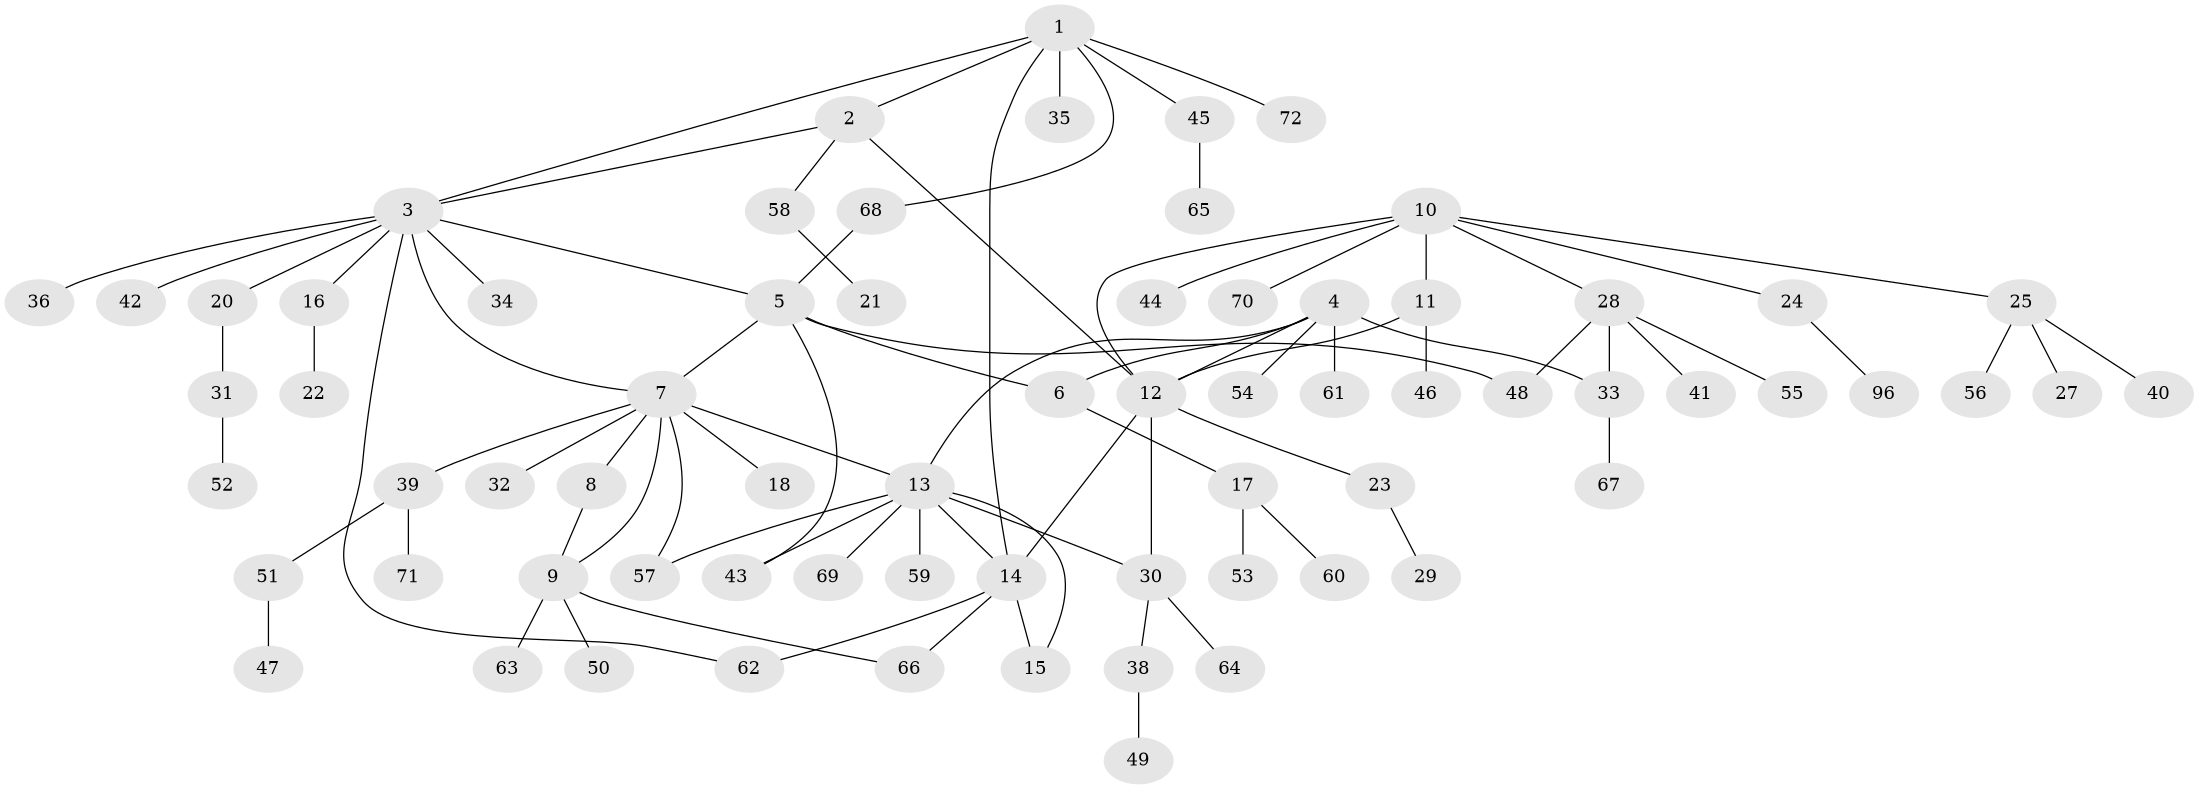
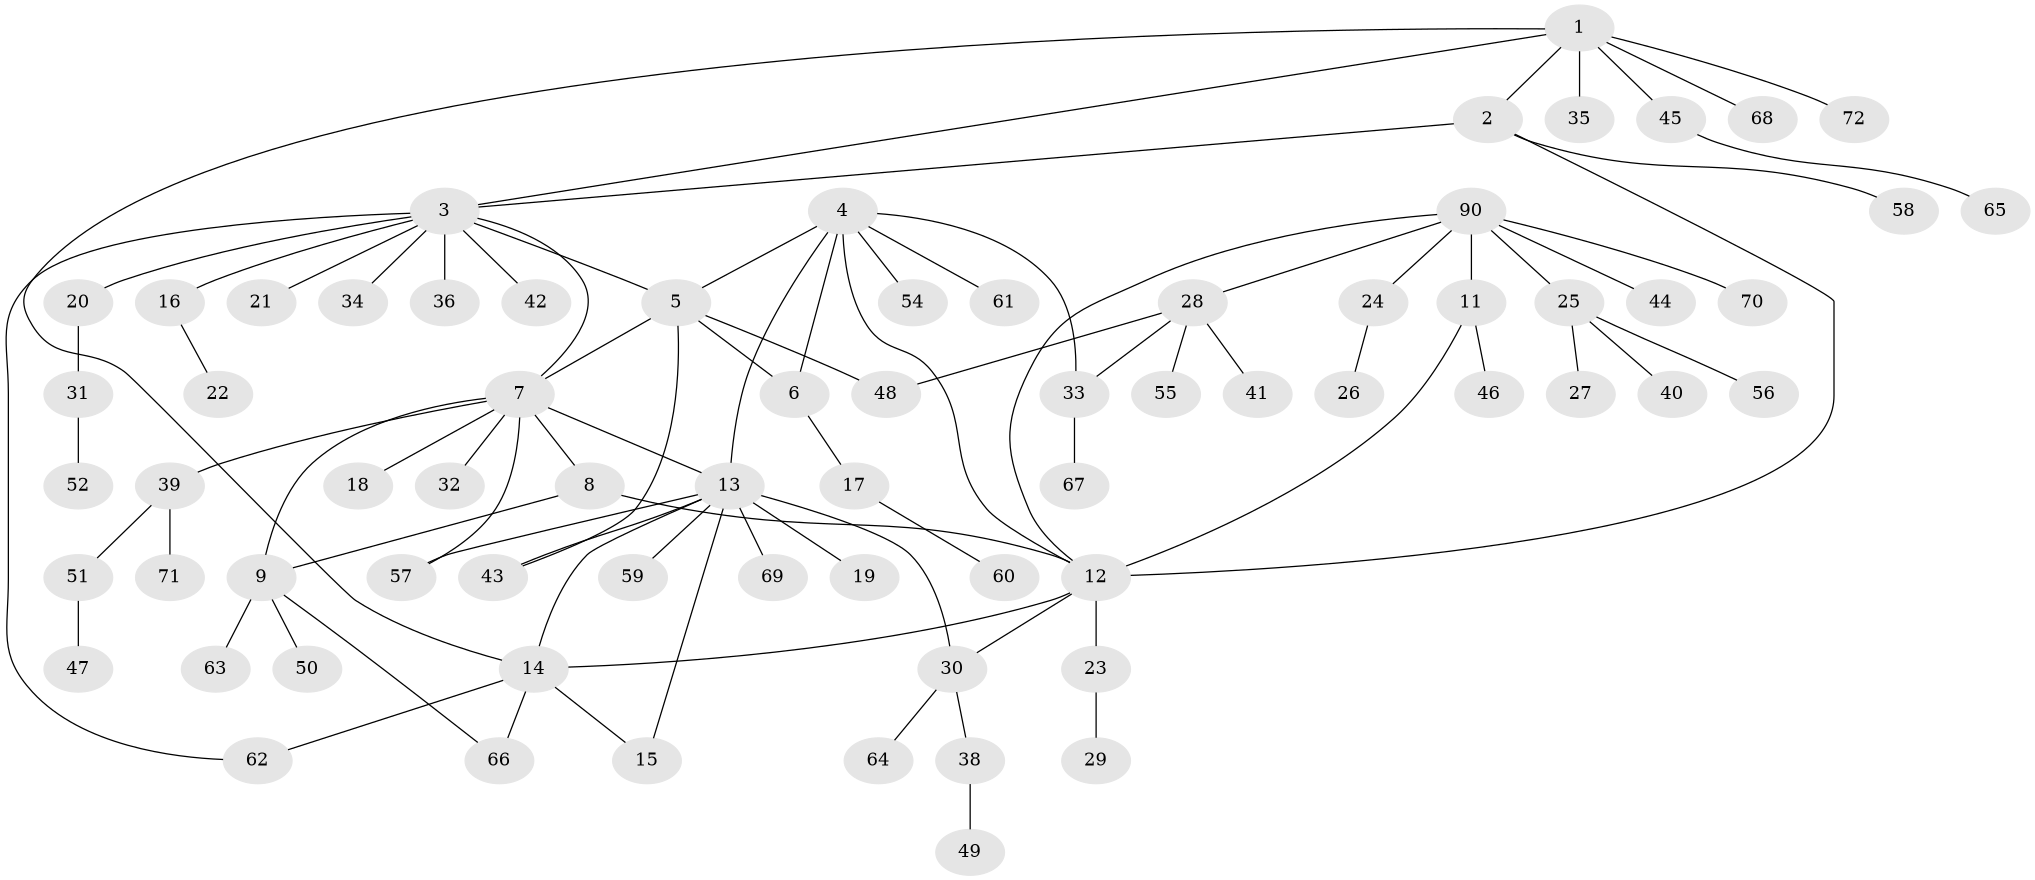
node "10": label "10" -> "90"
edge "58" -- "21": now "3" -- "21"
edge "68" -- "5": now "4" -- "5"
node "96": label "96" -> "26"
edge "8" -- "12": added
node "19": added
node "53": removed
